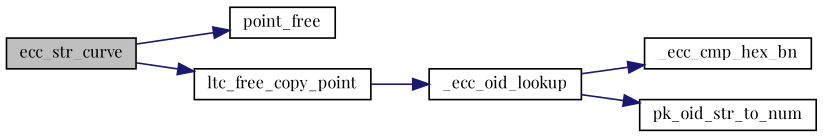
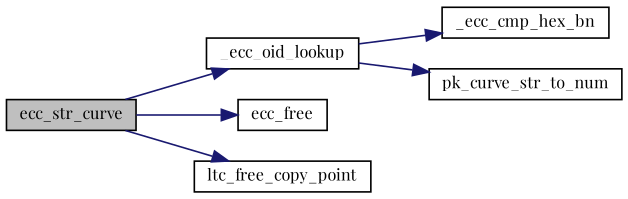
node "point_free": label "point_free" -> "ecc_free"
edge "ltc_free_copy_point" -> "_ecc_oid_lookup": now "ecc_str_curve" -> "_ecc_oid_lookup"
node "pk_oid_str_to_num": label "pk_oid_str_to_num" -> "pk_curve_str_to_num"
